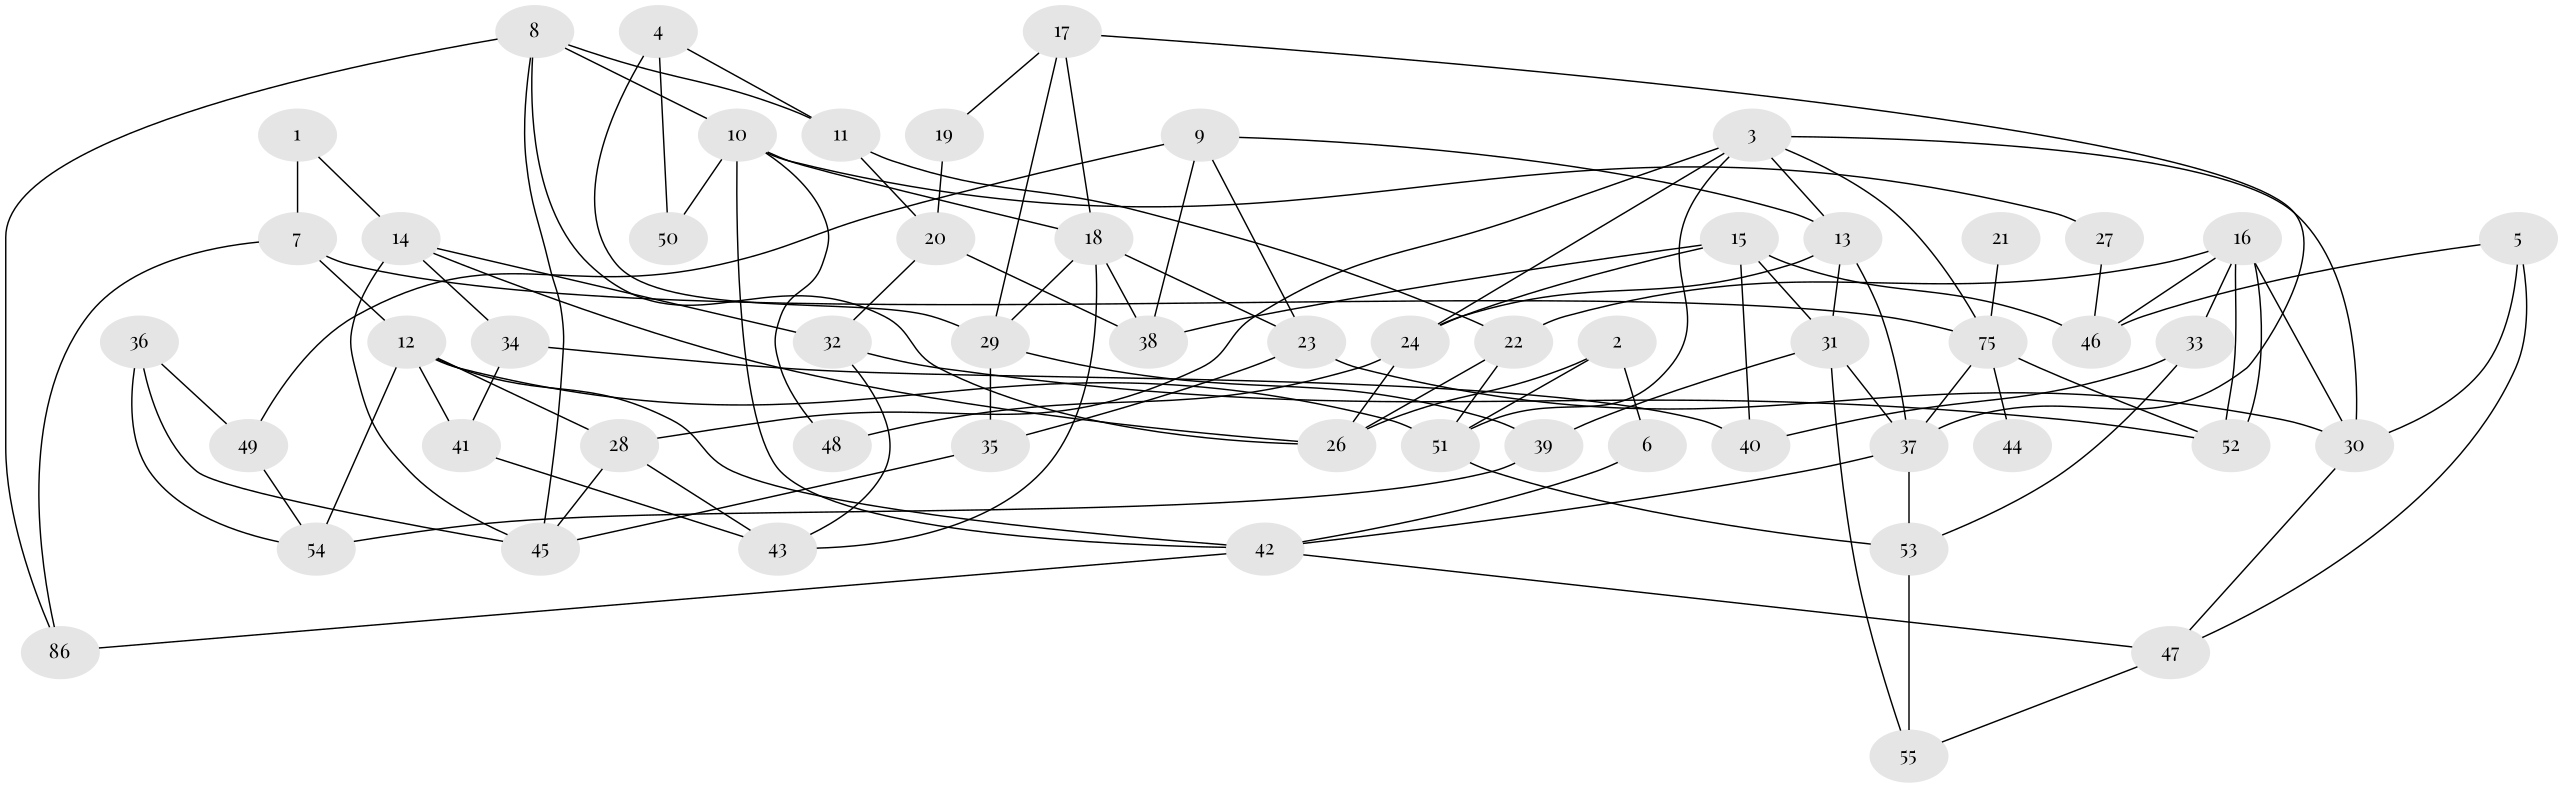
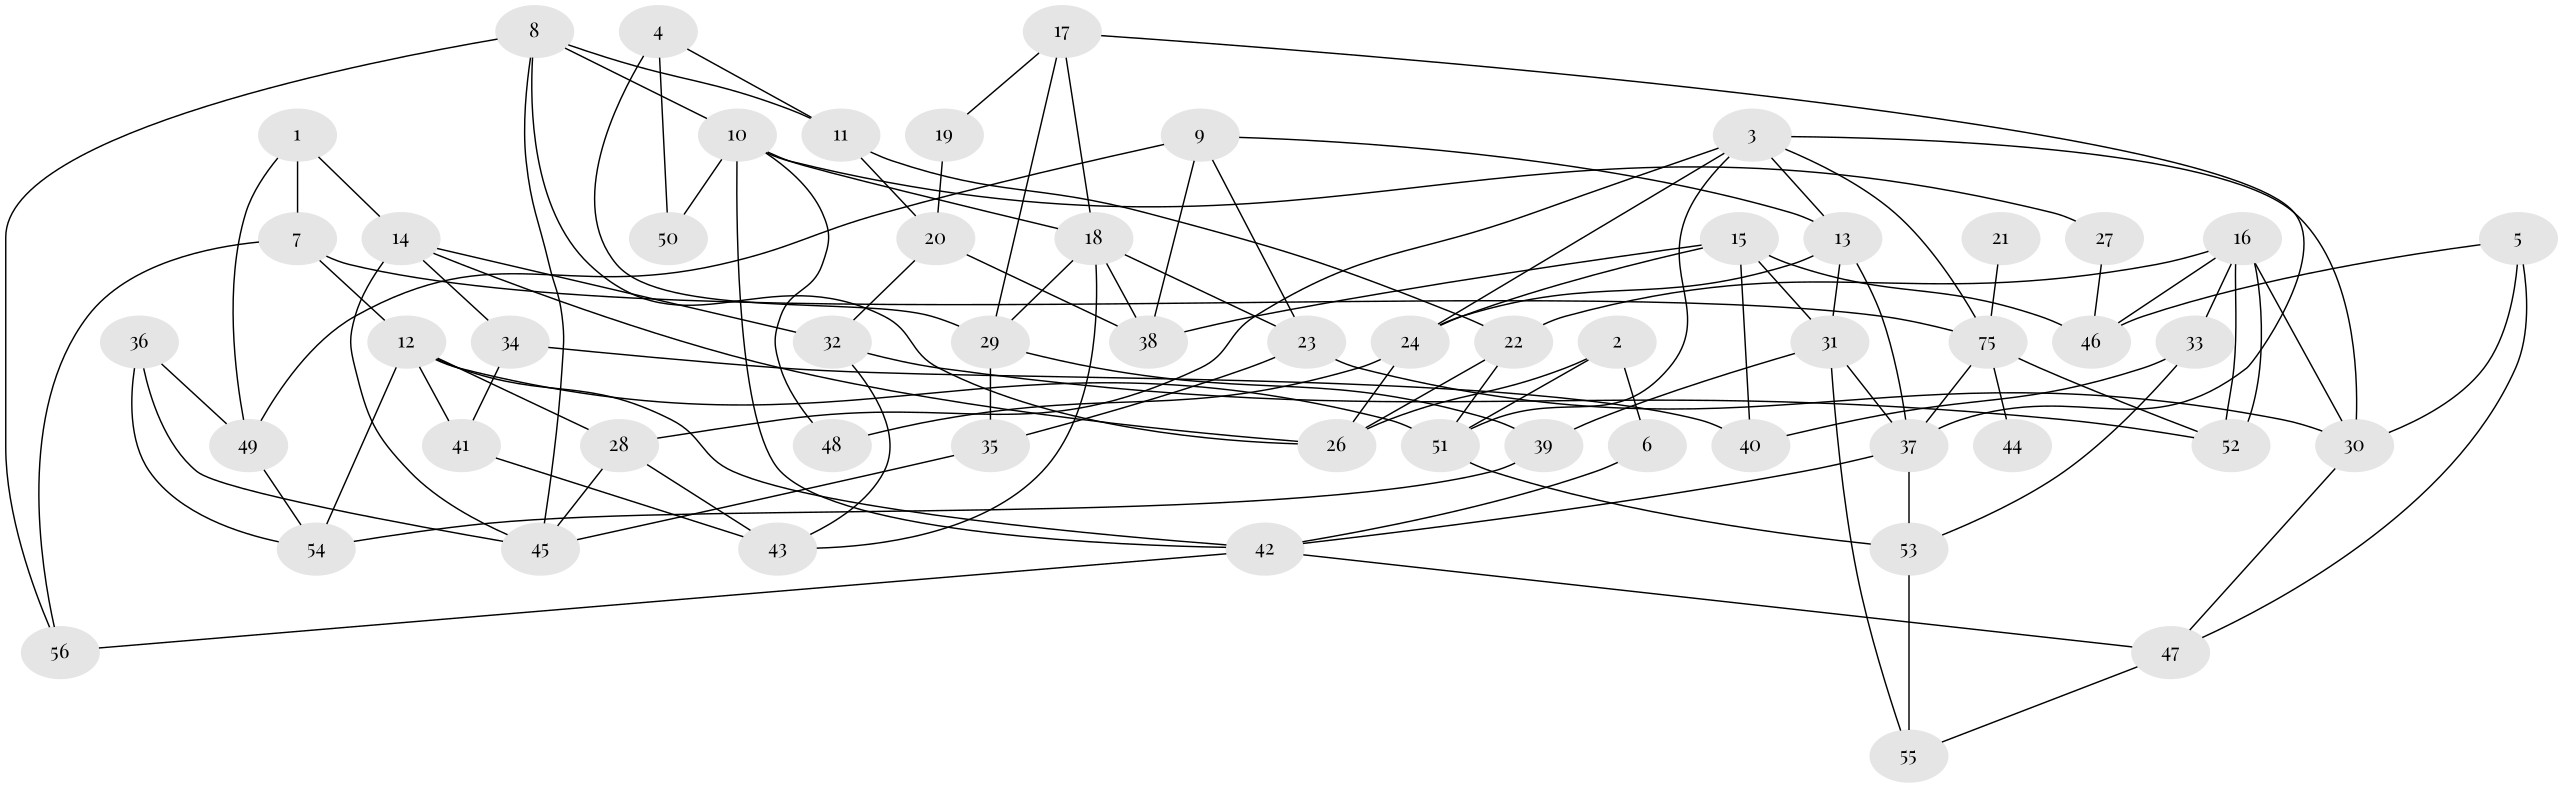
edge "1" -- "49": added
node "86": label "86" -> "56"
